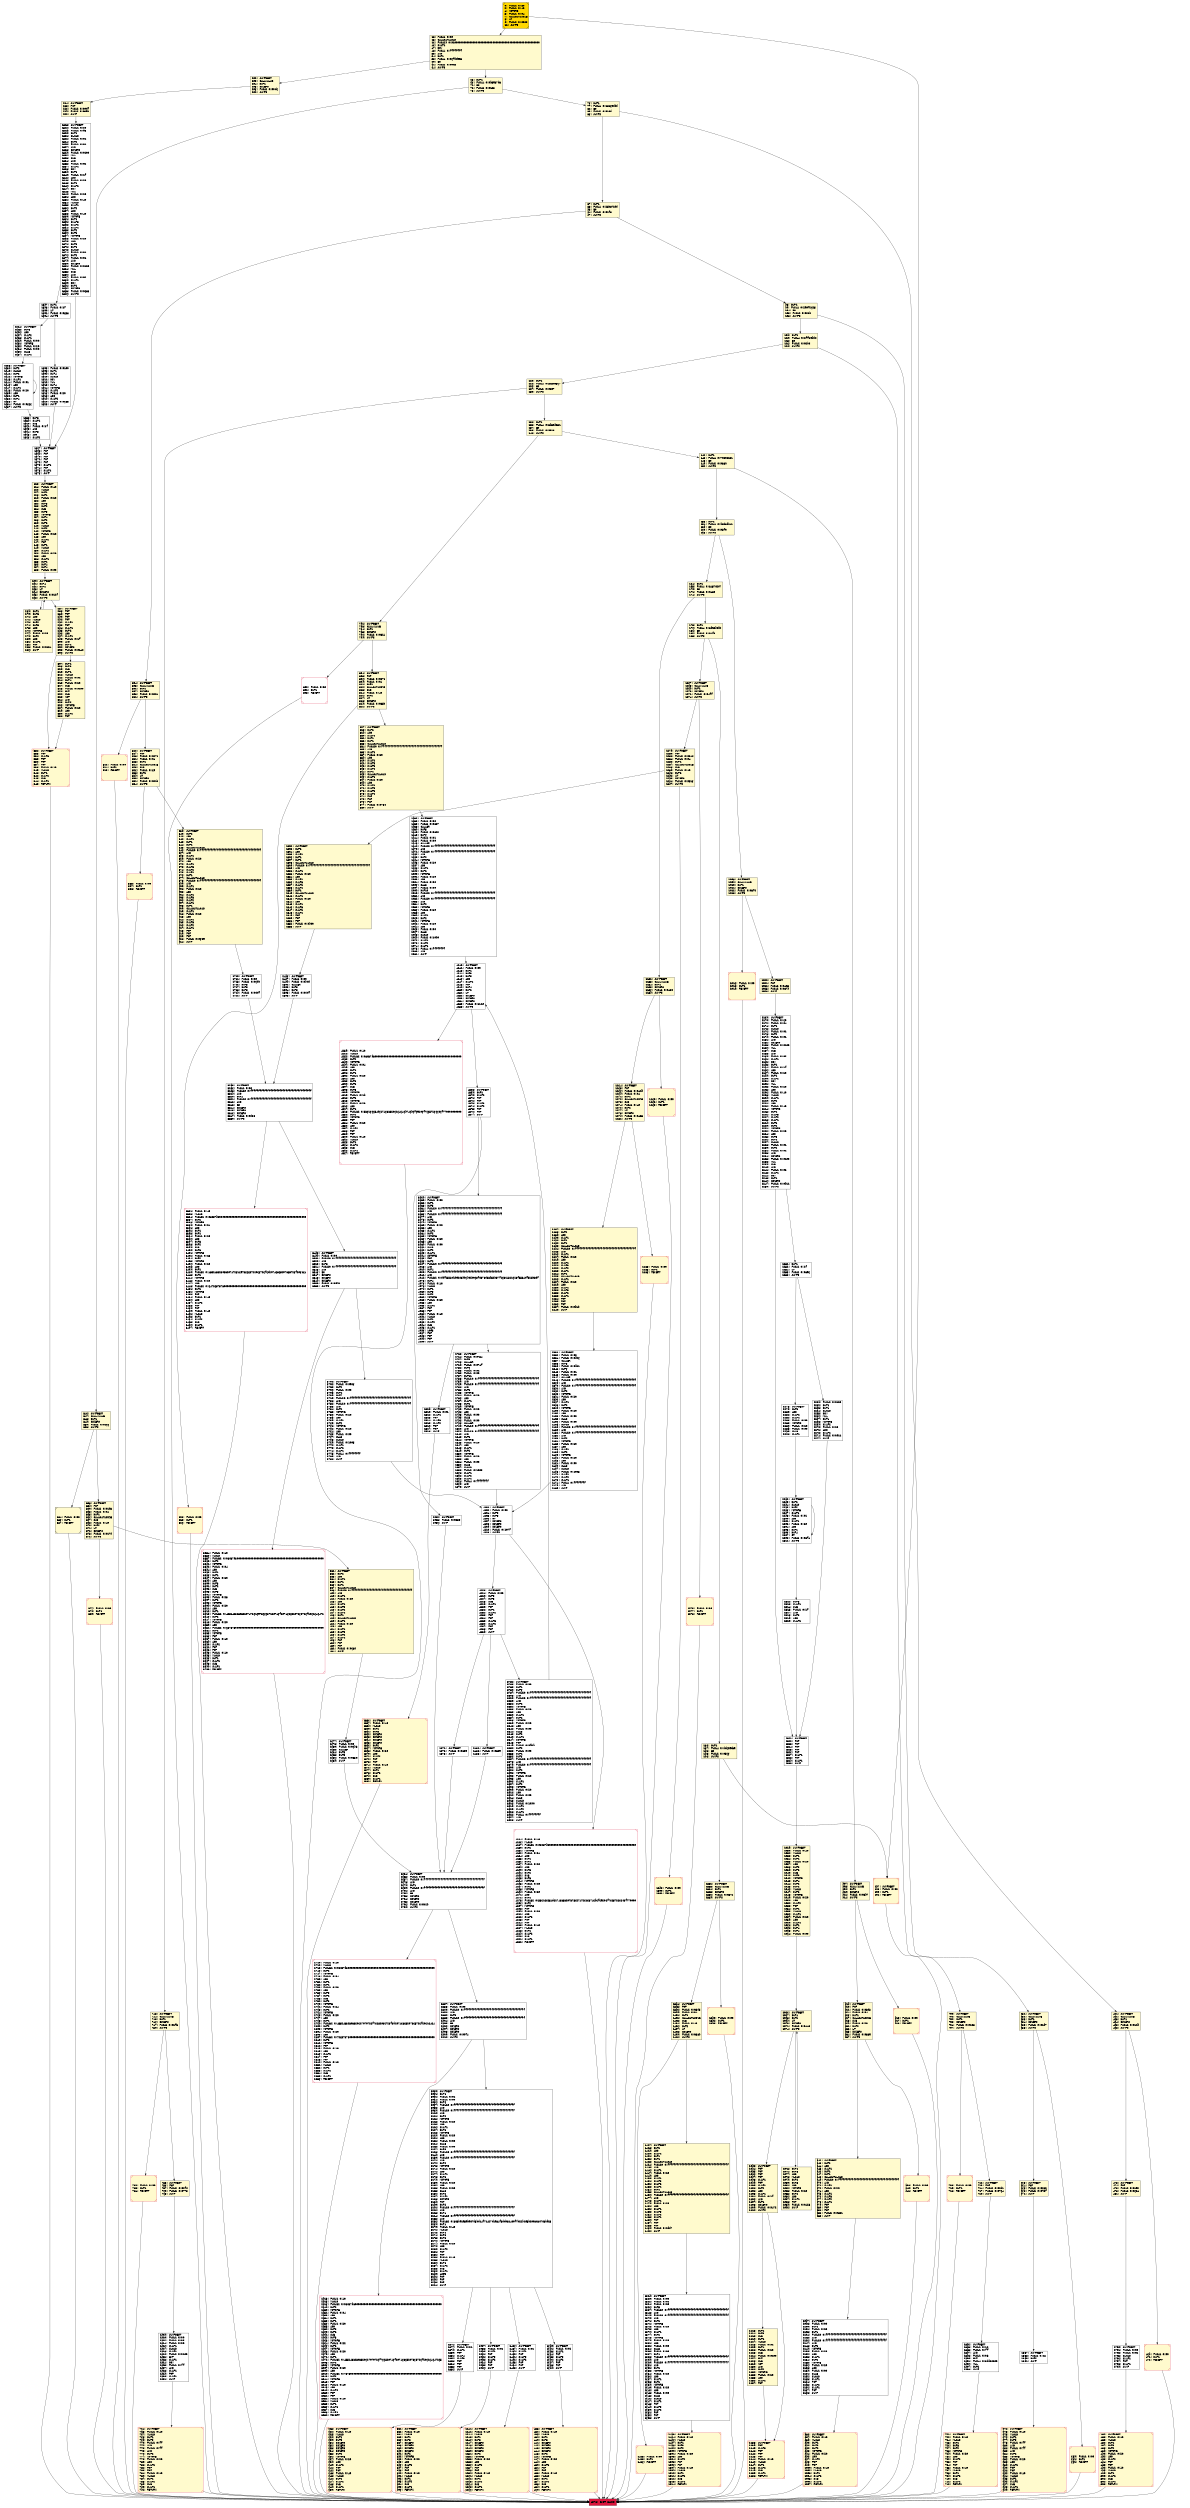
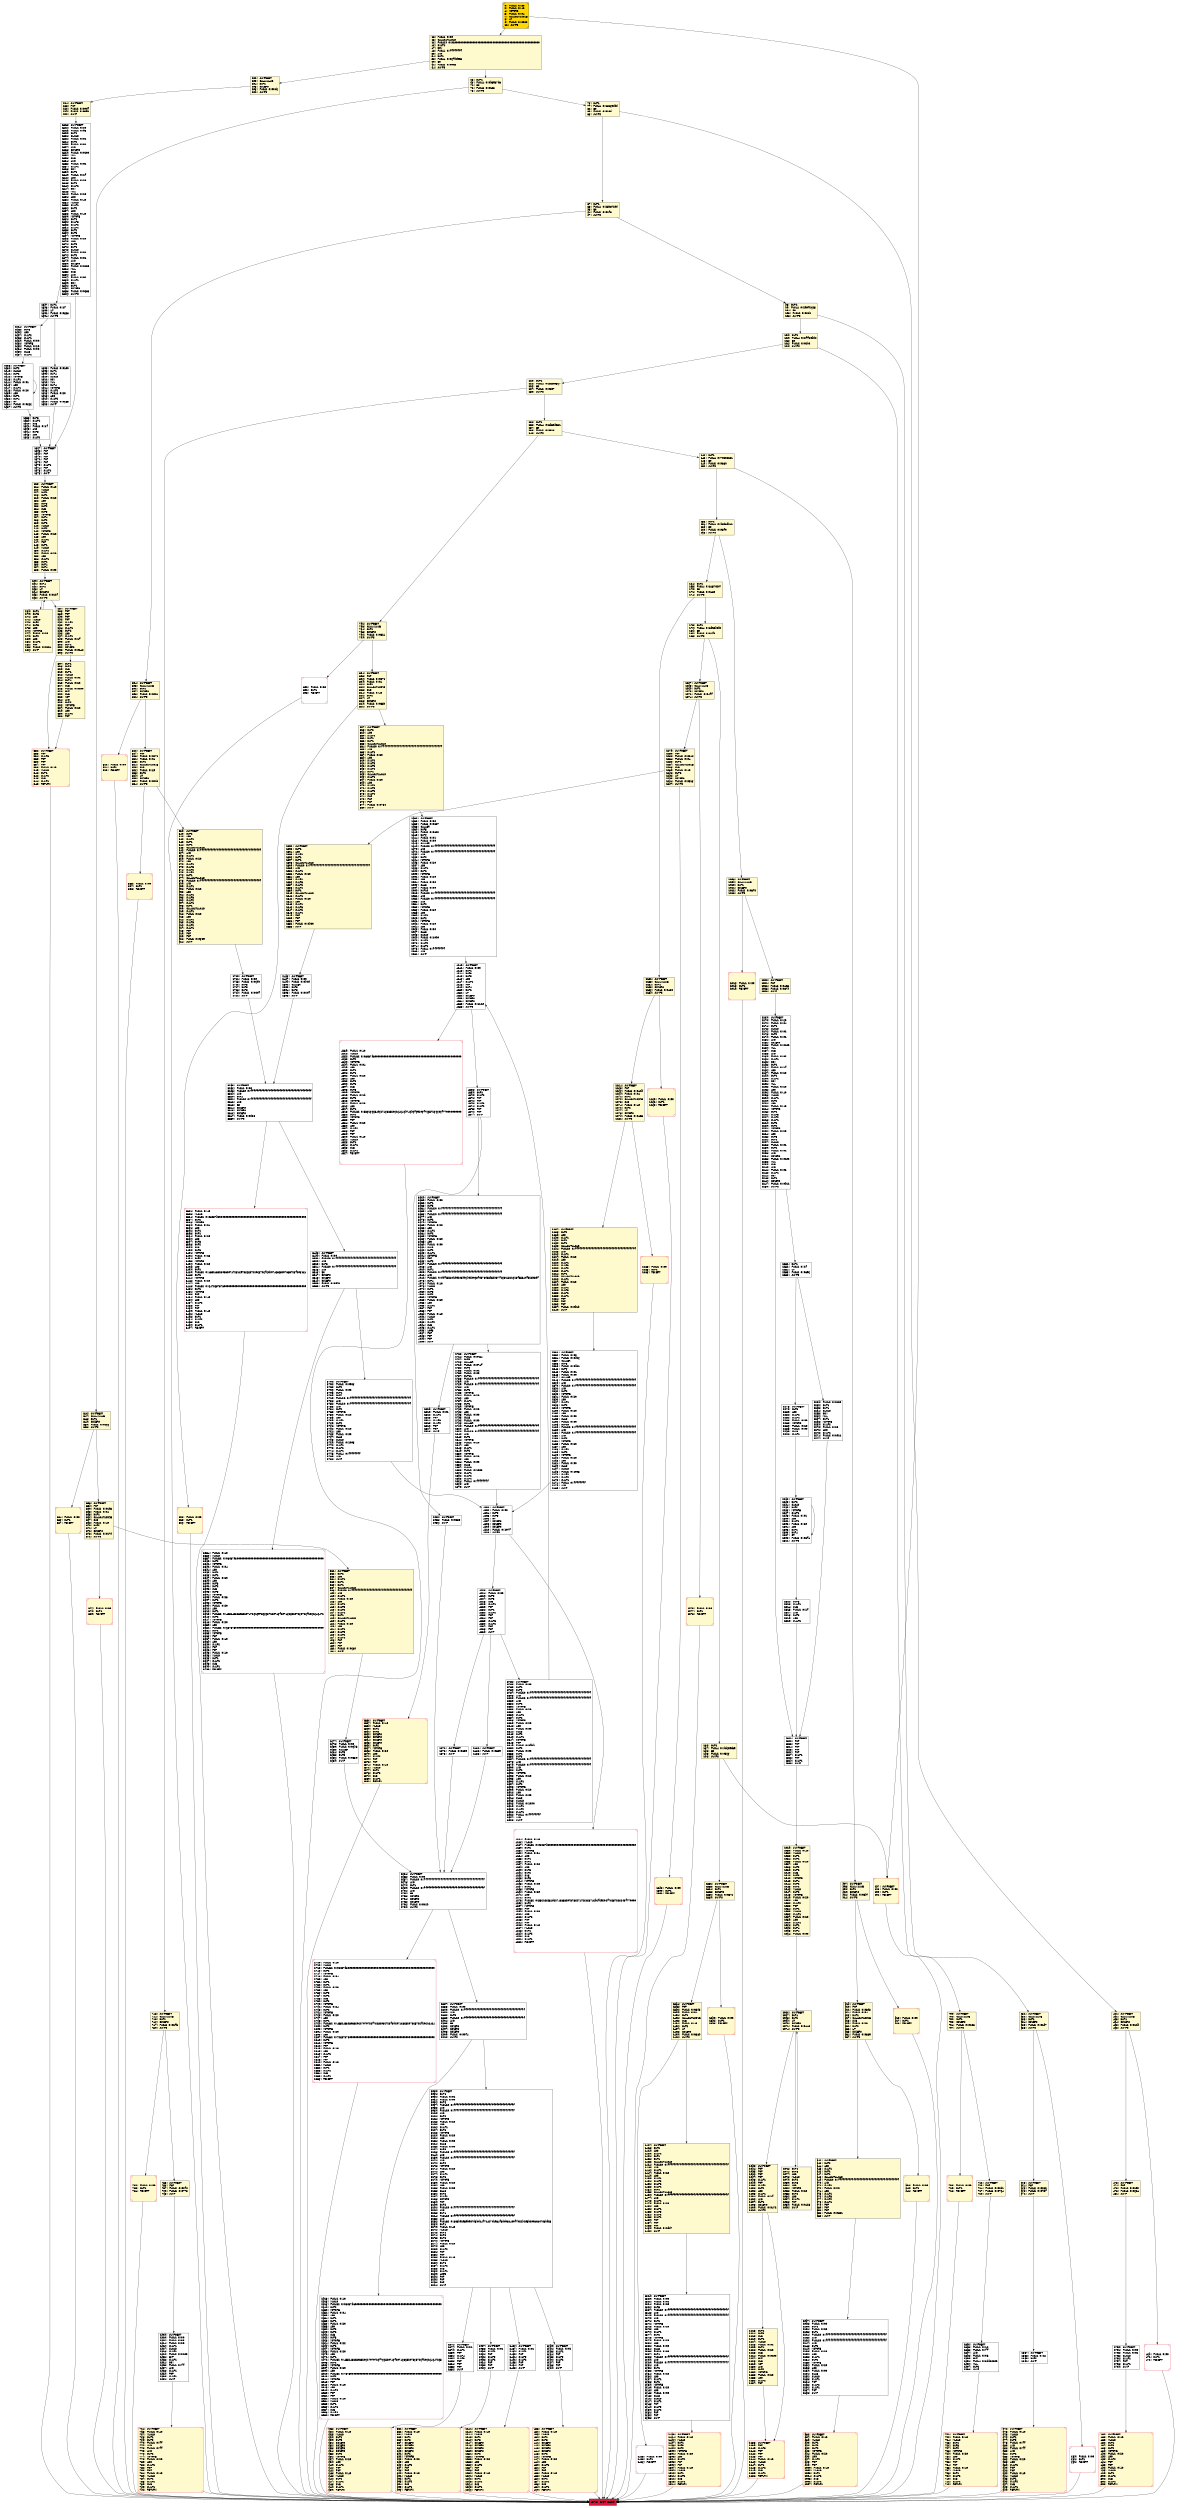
node "354: PUSH1 0x00 356: DUP1 357: REVERT": color black -> crimson
node "469: PUSH1 0x00 471: DUP1 472: REVERT": fillcolor lemonchiffon -> white
node "1413: PUSH1 0x00 1415: DUP1 1416: REVERT": fillcolor lemonchiffon -> white
node "659: PUSH1 0x00 661: DUP1 662: REVERT": fillcolor lemonchiffon -> white
